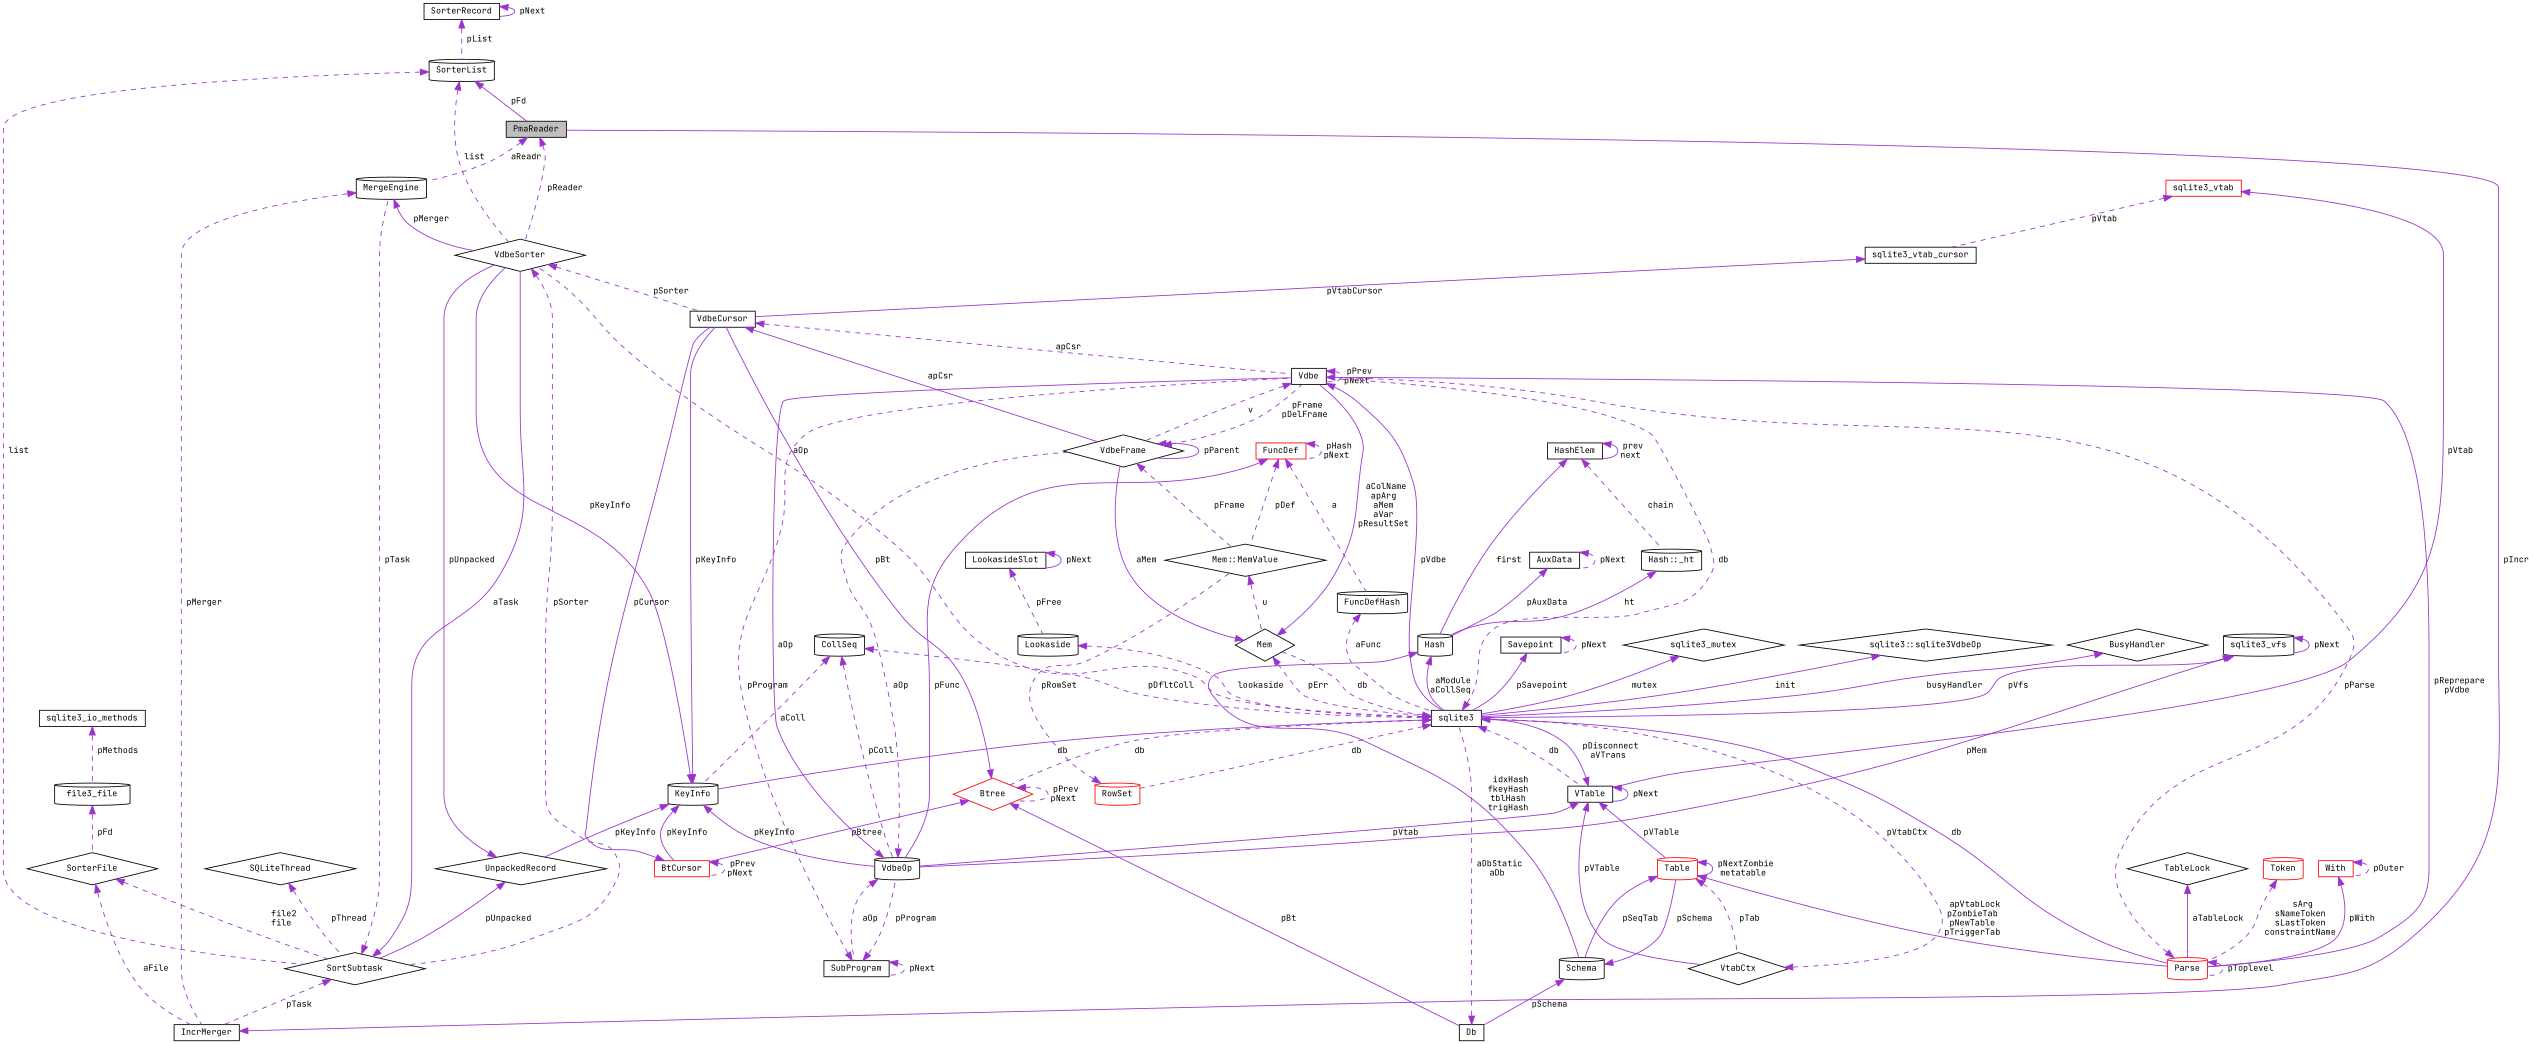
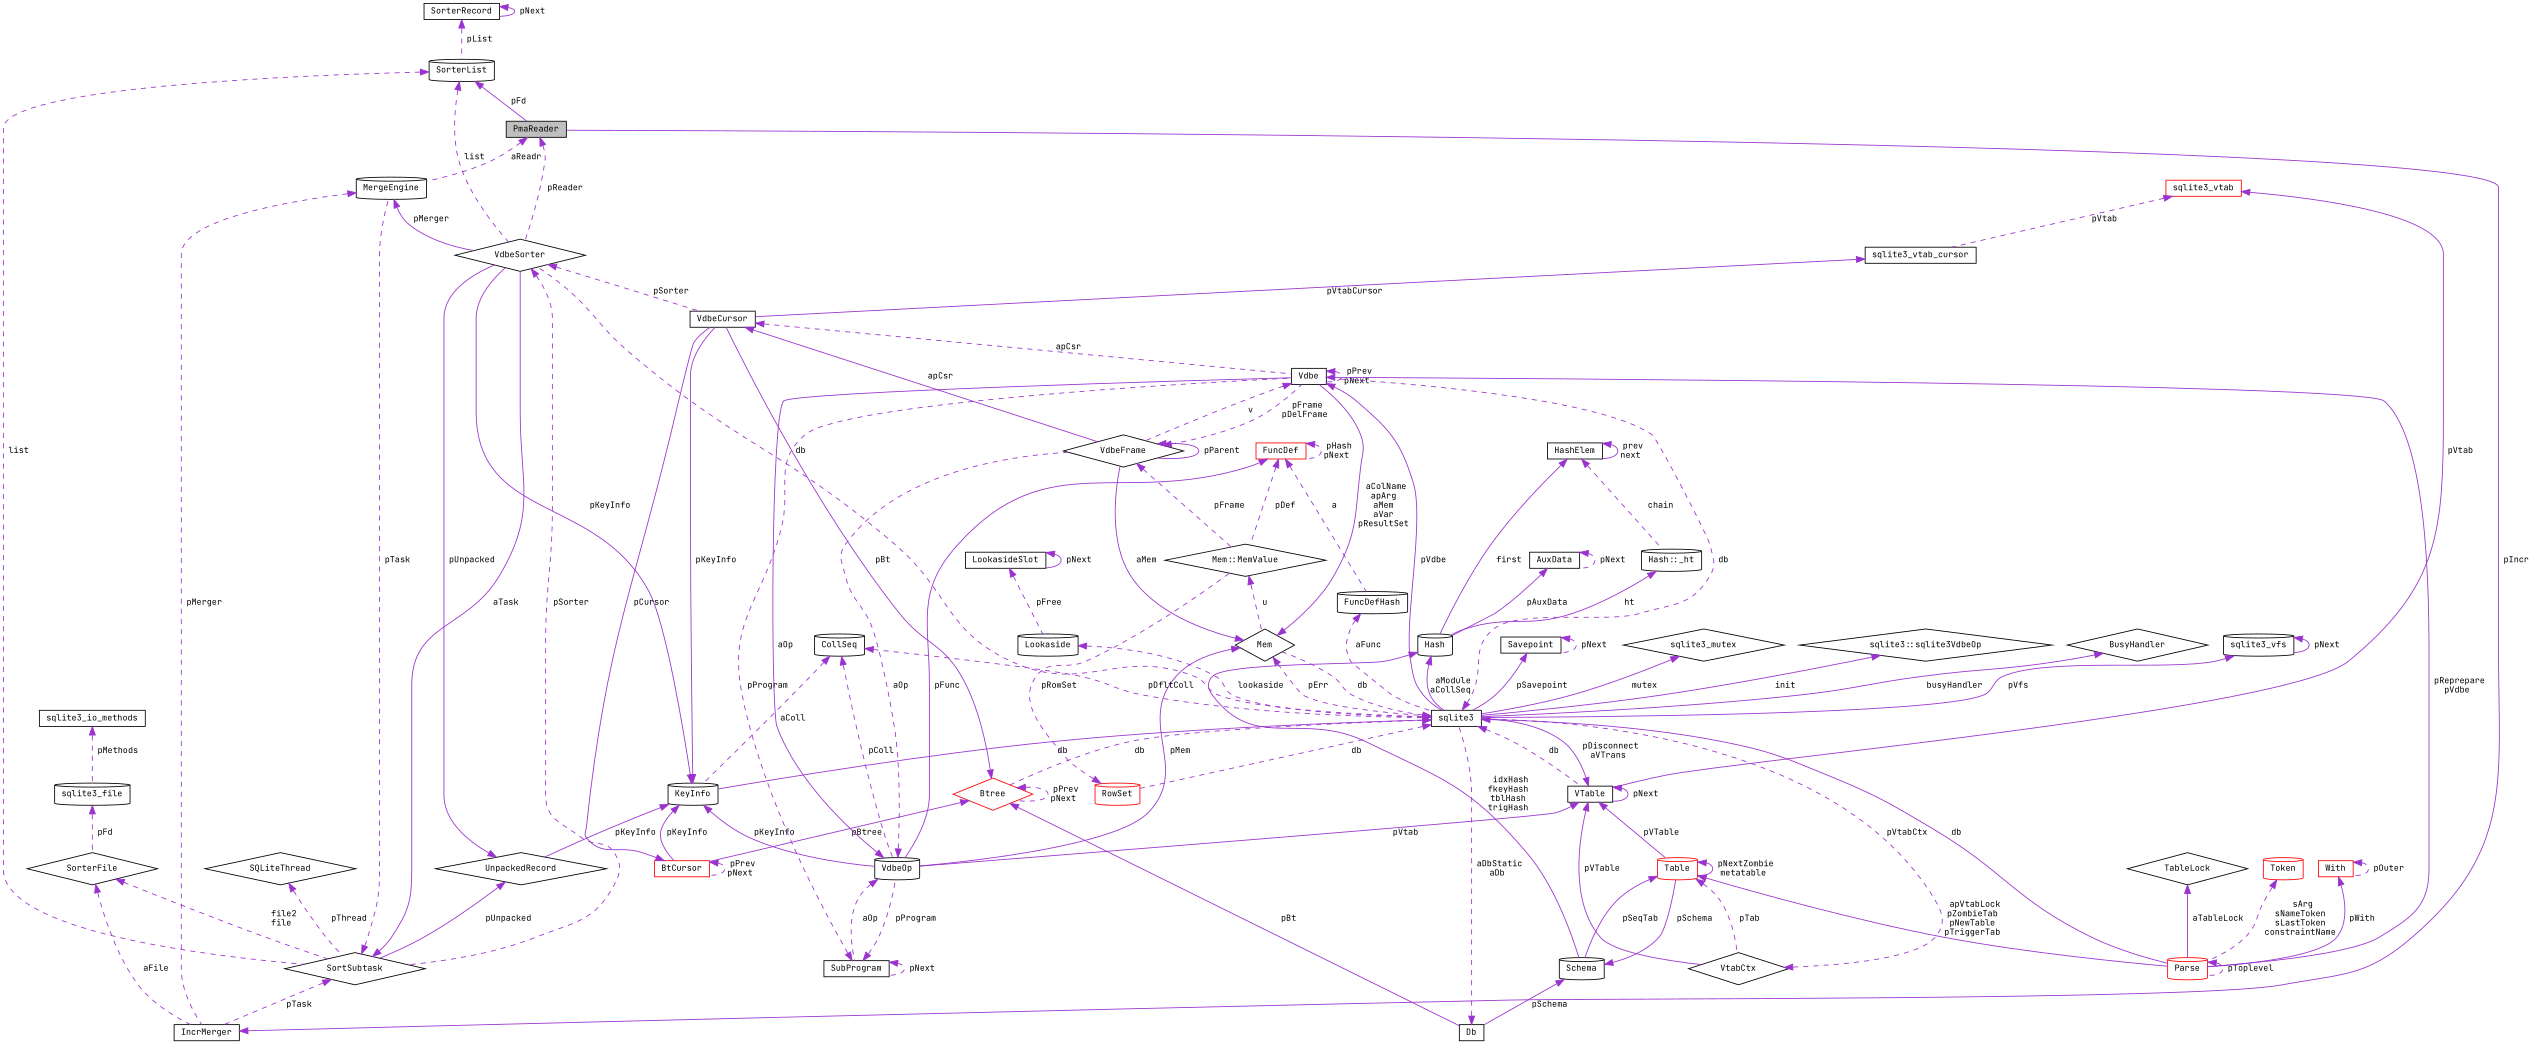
edge "Vdbe" -> "Parse": removed, label "pParse"
edge "VdbeSorter" -> "sqlite3": label " aOp" -> " db"
node "file3_file": label "file3_file" -> "sqlite3_file"
edge "VdbeOp" -> "sqlite3_vfs": now "VdbeOp" -> "Mem"
